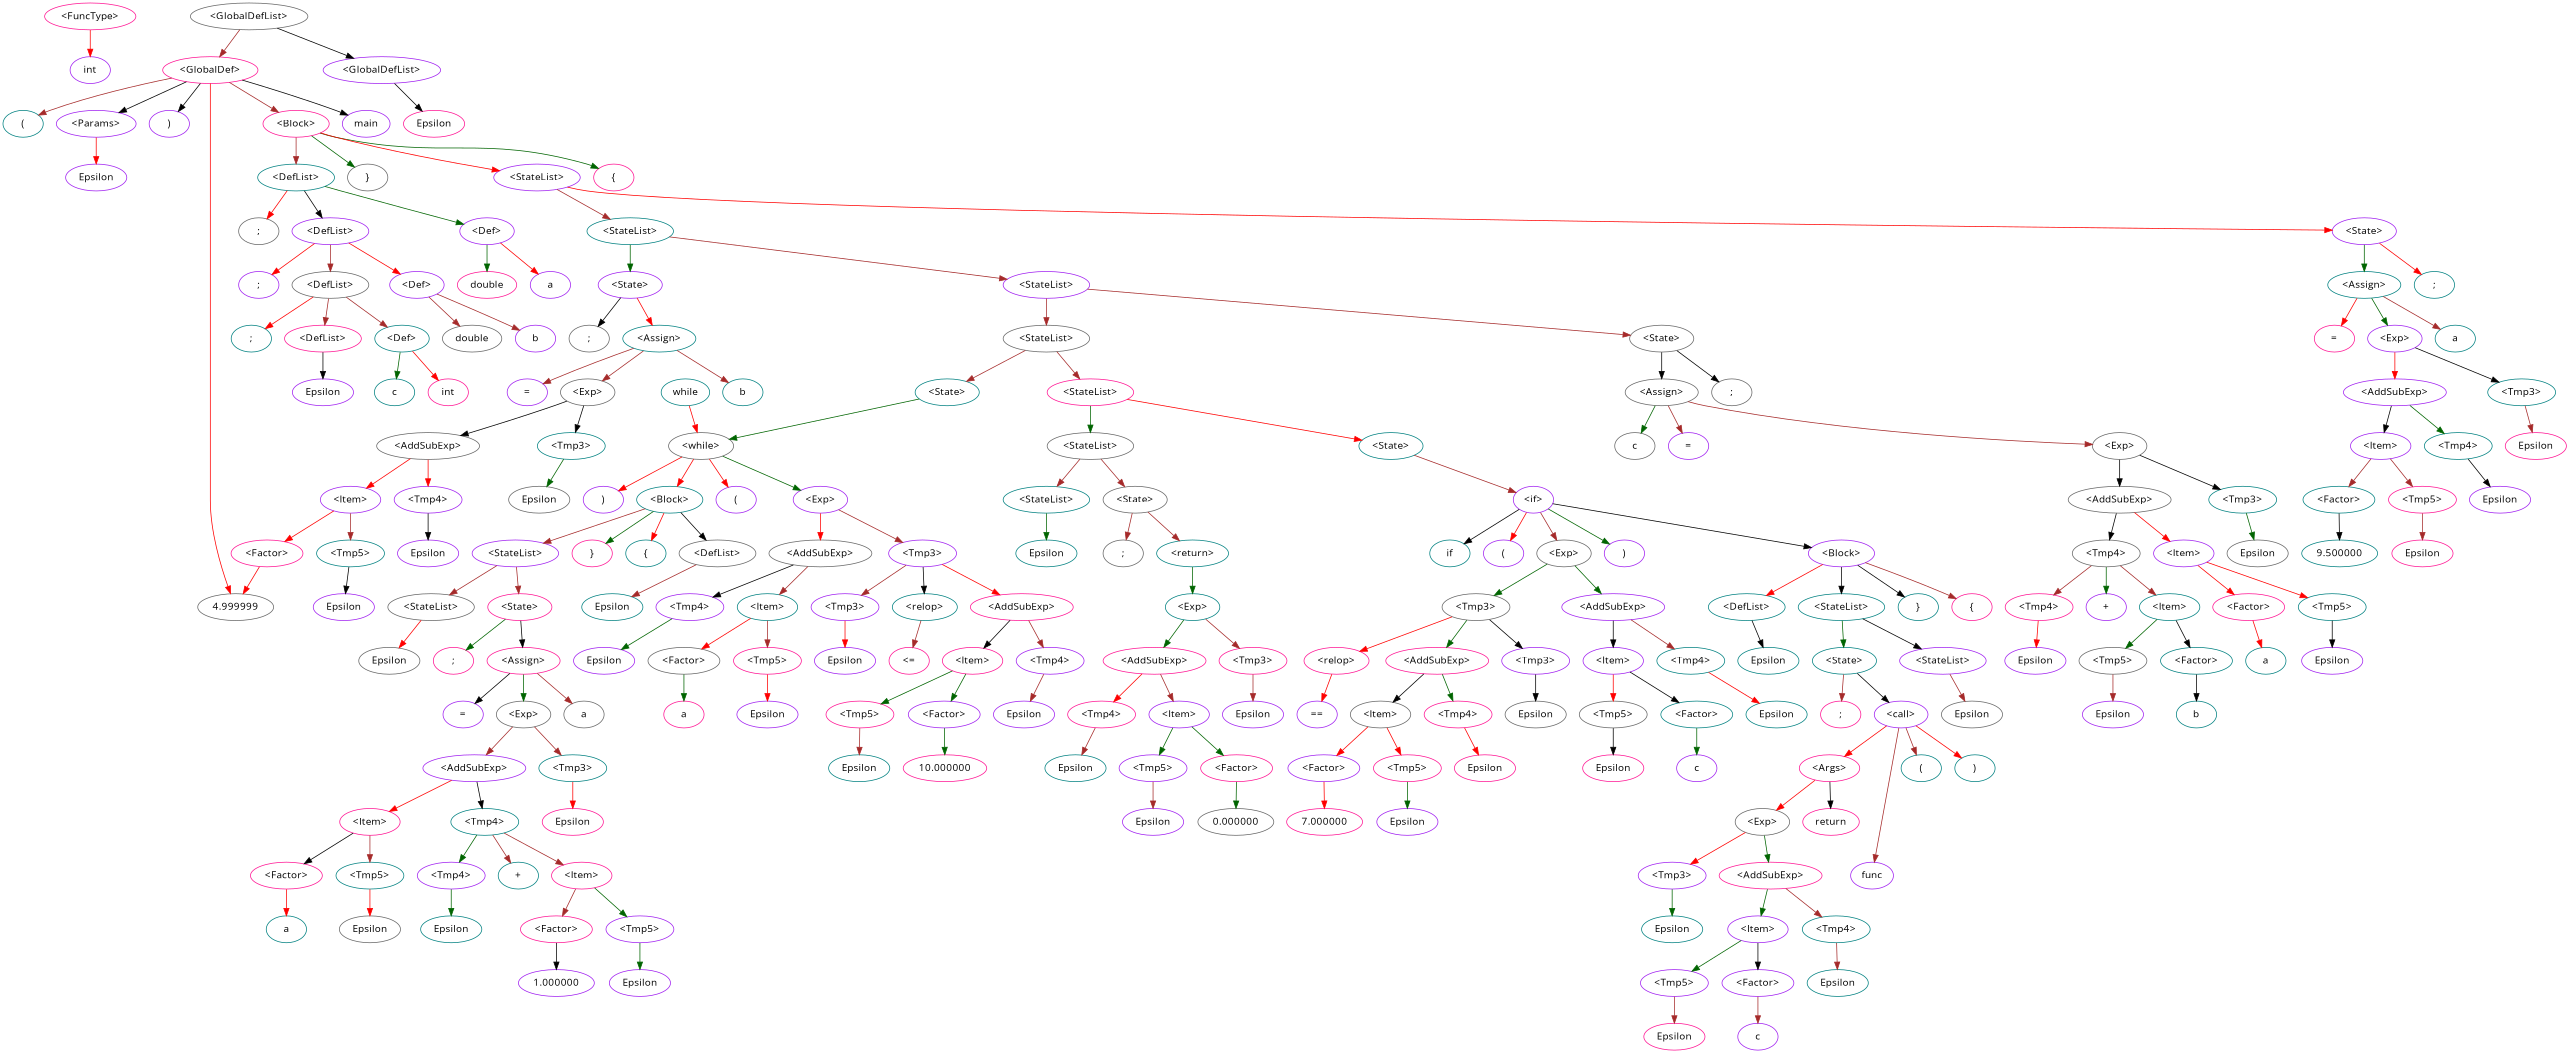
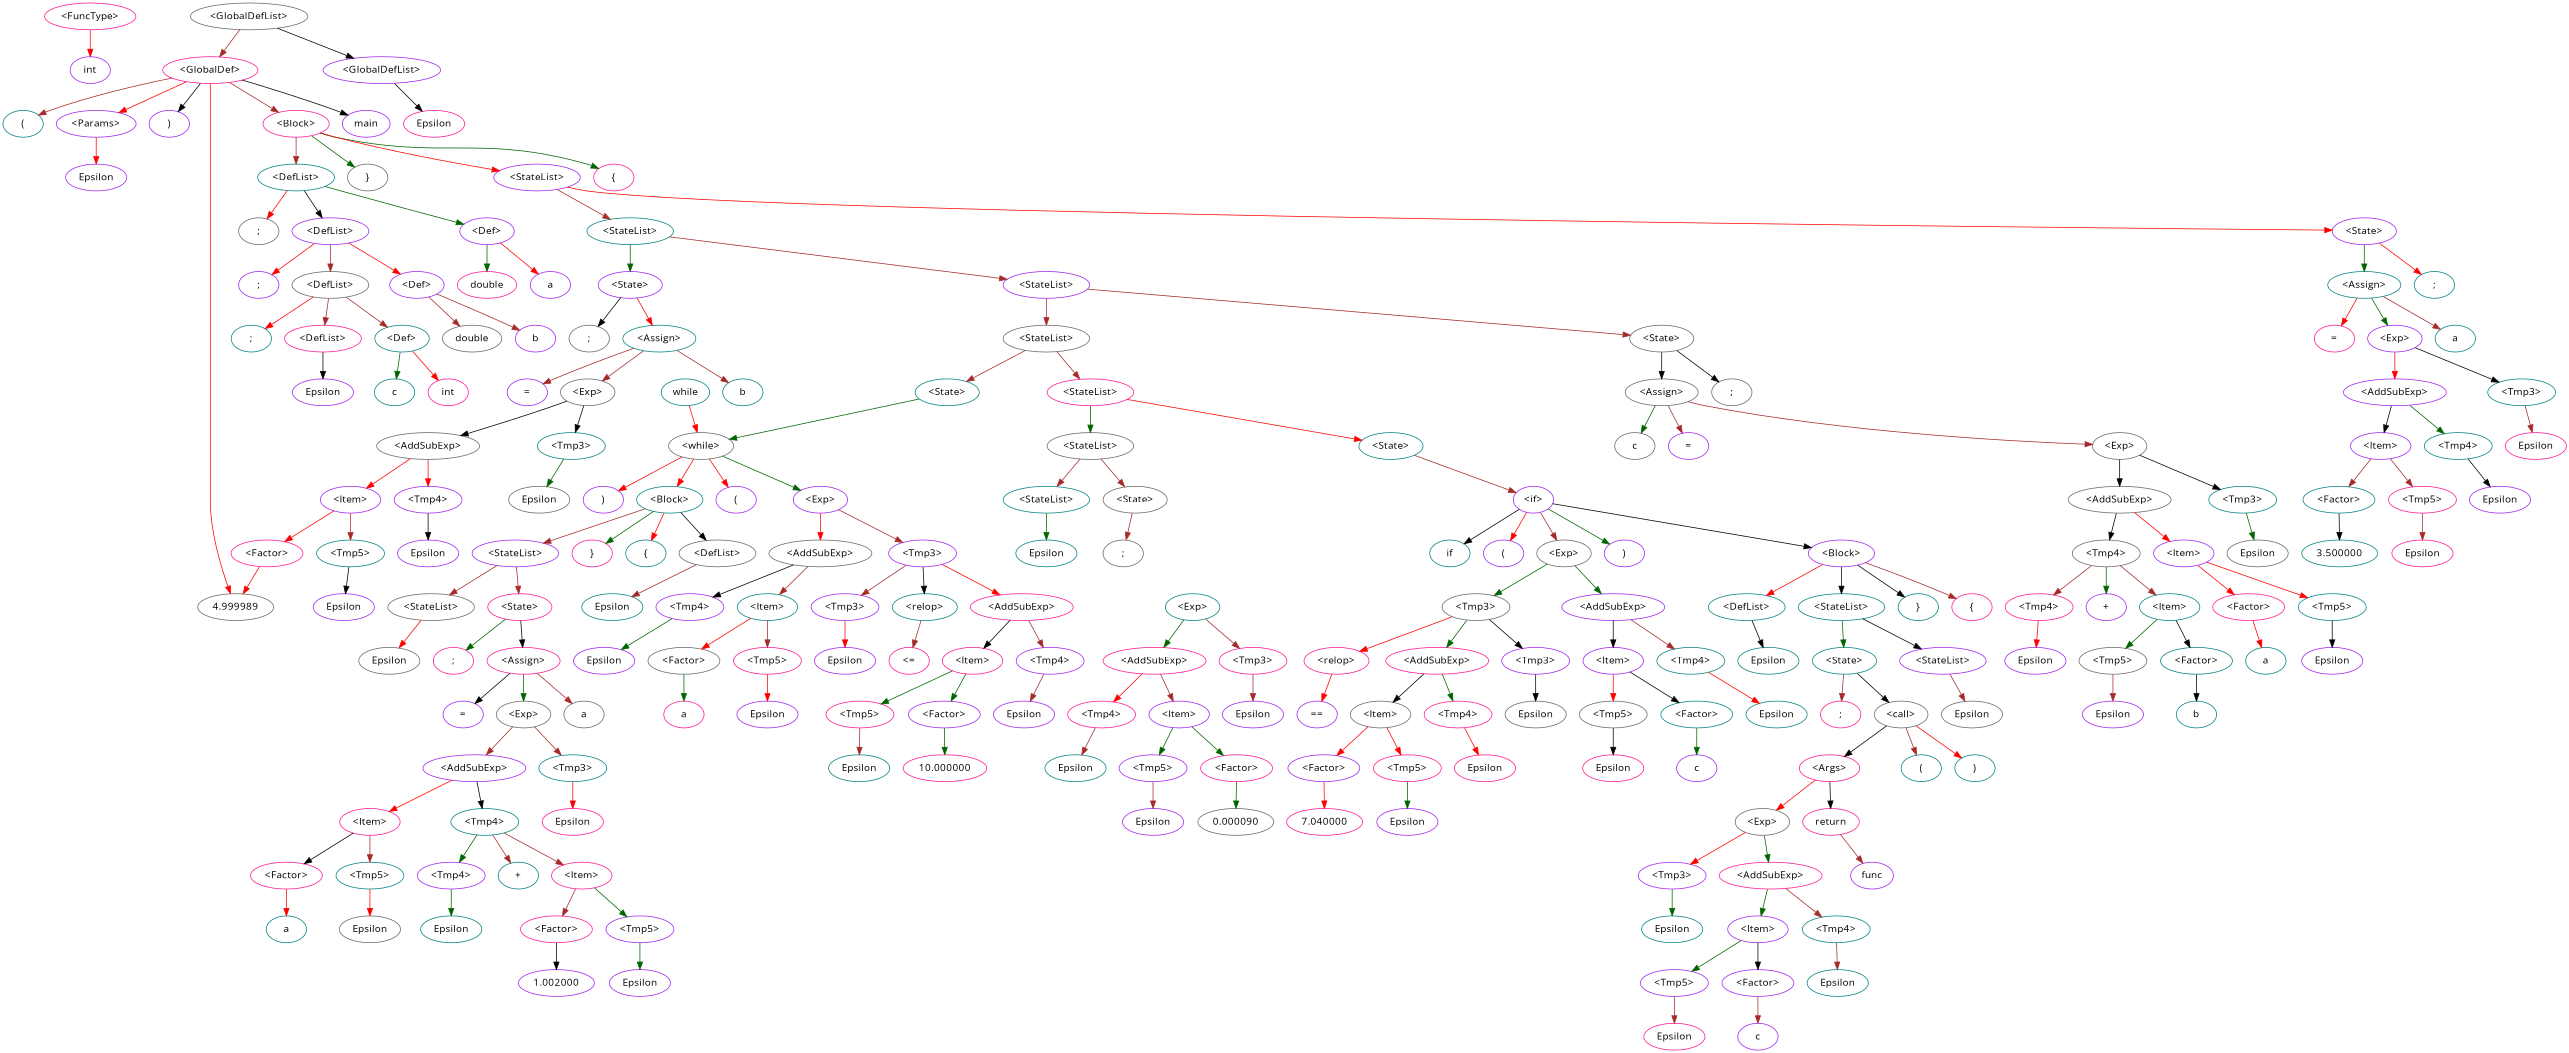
edge "<GlobalDef>" -> "<Params>": color black -> red
node "<return>": removed
node "9.500000": label "9.500000" -> "3.500000"
node "4.999999": label "4.999999" -> "4.999989"
node "<call>": color purple -> gray40
edge "<call>" -> "<Args>": color red -> black
edge "<call>" -> "func": now "return" -> "func"
node "0.000000": label "0.000000" -> "0.000090"
node "7.000000": label "7.000000" -> "7.040000"
node "1.000000": label "1.000000" -> "1.002000"
